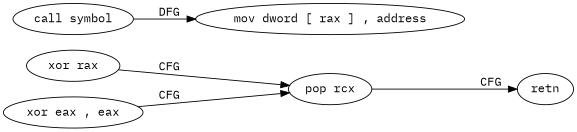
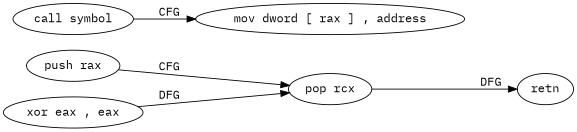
edge "call symbol" -> "mov dword [ rax ] , address": label "DFG" -> "CFG"
node "xor rax": label "xor rax" -> "push rax"
edge "pop rcx" -> "retn": label "CFG" -> "DFG"
edge "xor eax , eax" -> "pop rcx": label "CFG" -> "DFG"
